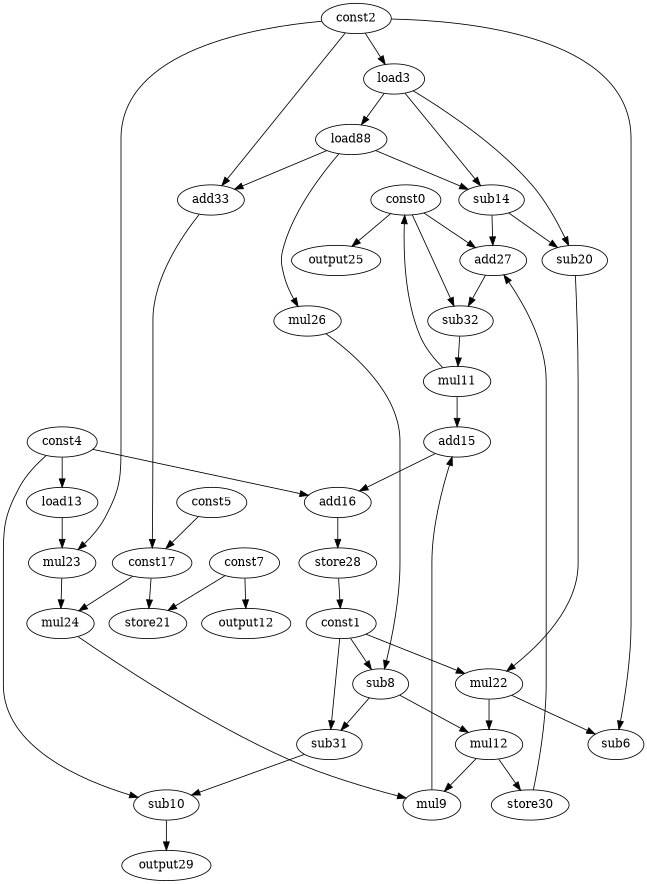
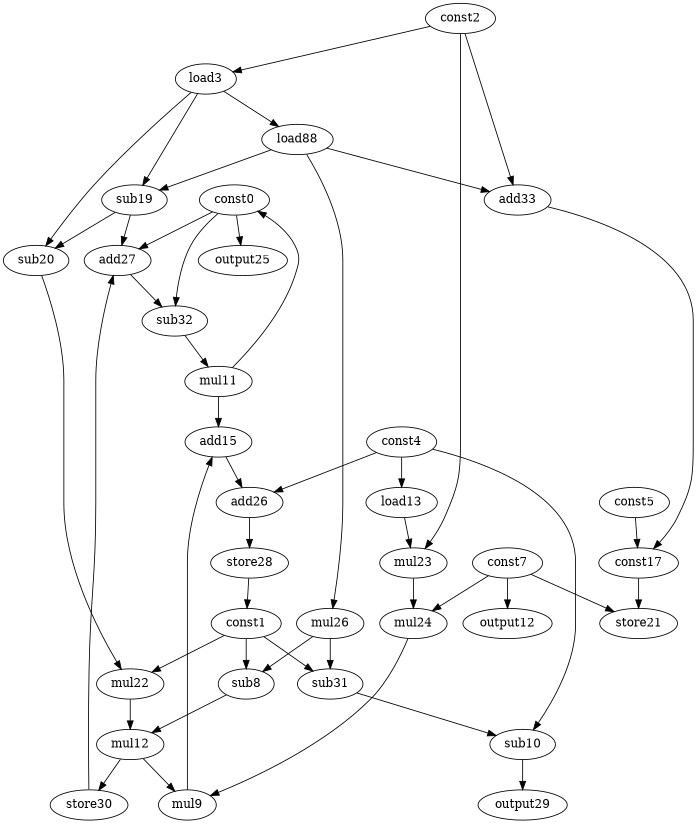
node "sub14": label "sub14" -> "sub19"
node "add16": label "add16" -> "add26"
edge "const17" -> "mul24": now "const7" -> "mul24"
edge "sub8" -> "sub31": now "mul26" -> "sub31"
node "sub6": removed
